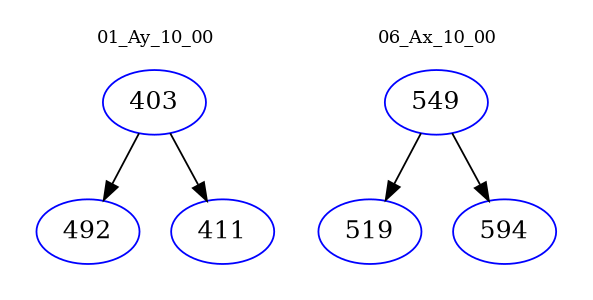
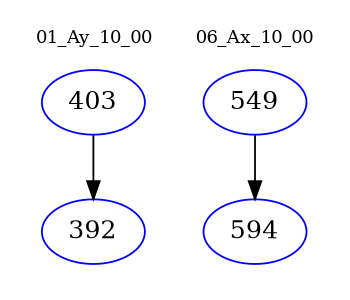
node "492": label "492" -> "392"
node "411": removed
node "519": removed
